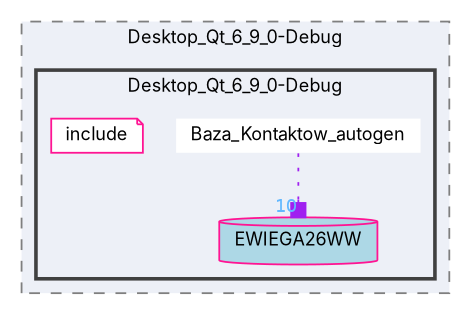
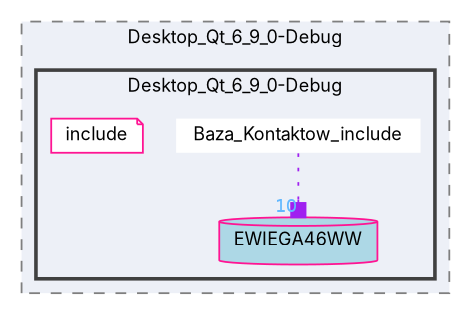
node "Baza_Kontaktow_autogen": label "Baza_Kontaktow_autogen" -> "Baza_Kontaktow_include"
node "EWIEGA26WW": label "EWIEGA26WW" -> "EWIEGA46WW"
